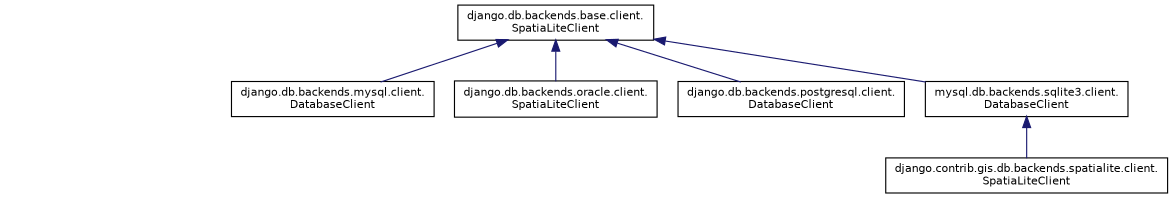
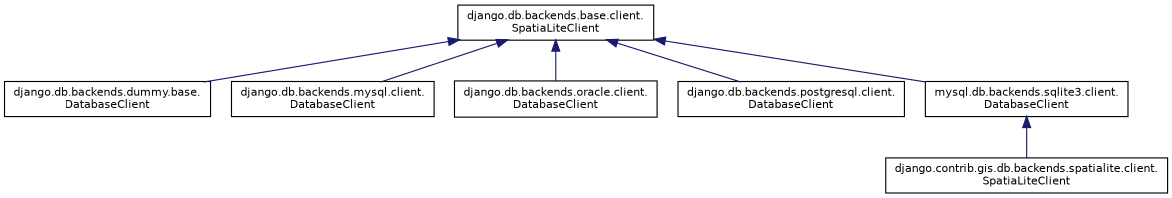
node "django.db.backends.dummy.base. DatabaseClient": added
node "django.db.backends.oracle.client. SpatiaLiteClient": label "django.db.backends.oracle.client. SpatiaLiteClient" -> "django.db.backends.oracle.client. DatabaseClient"
